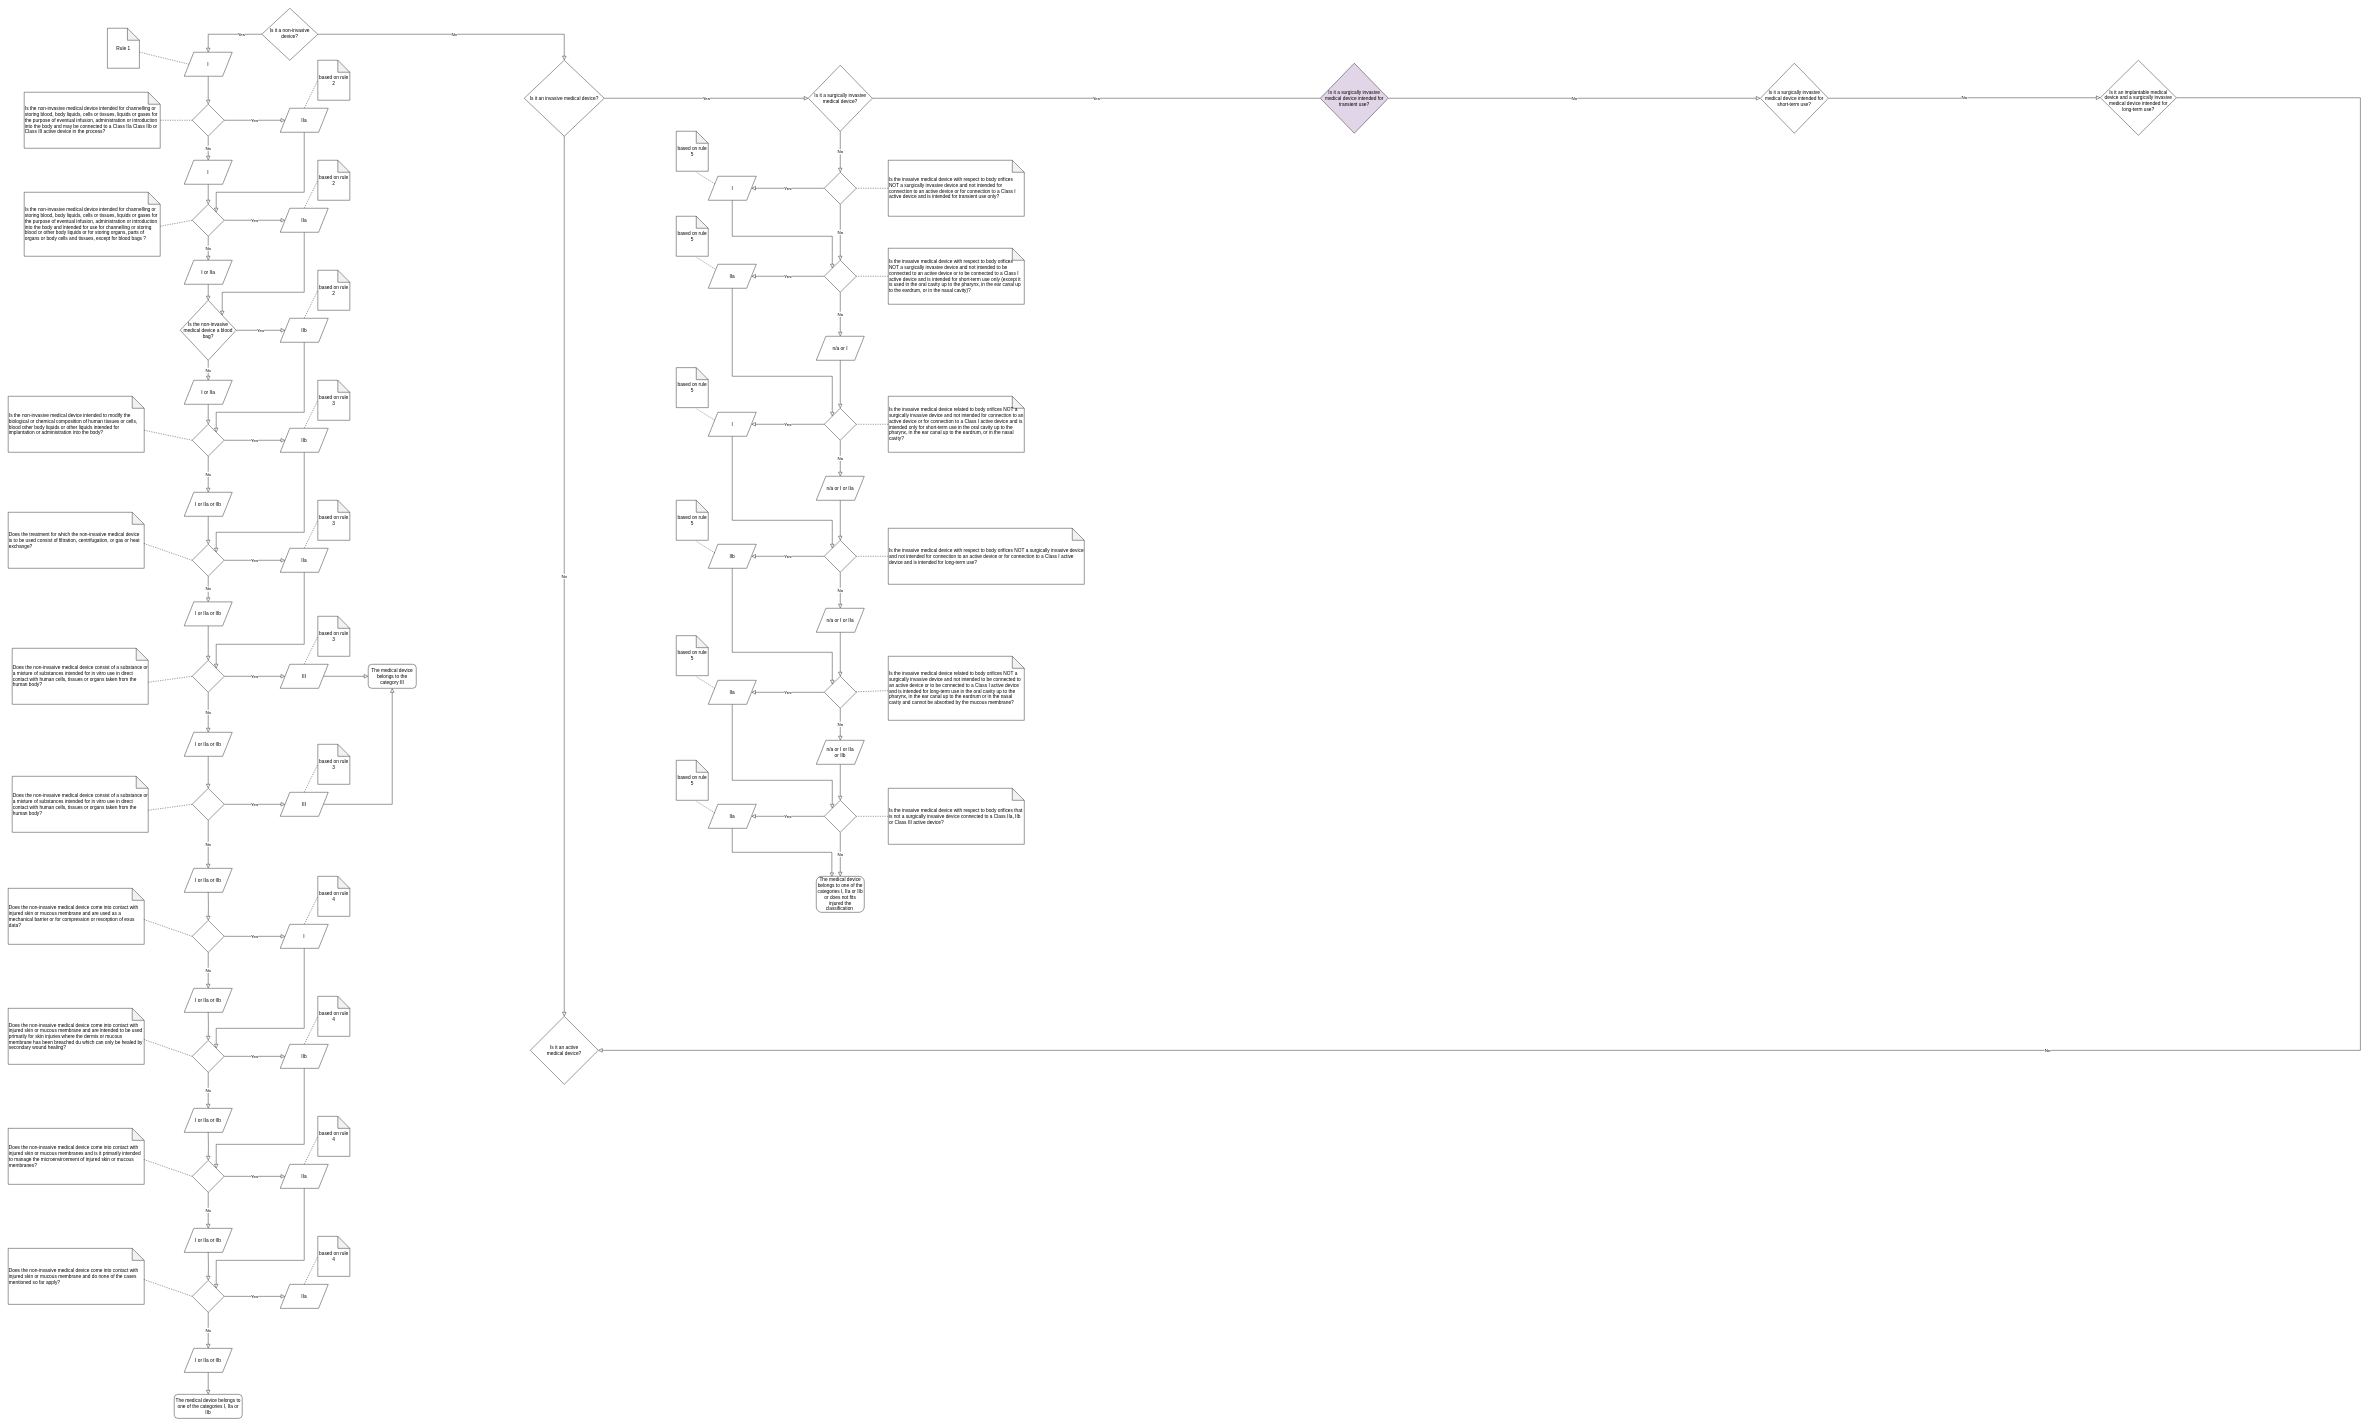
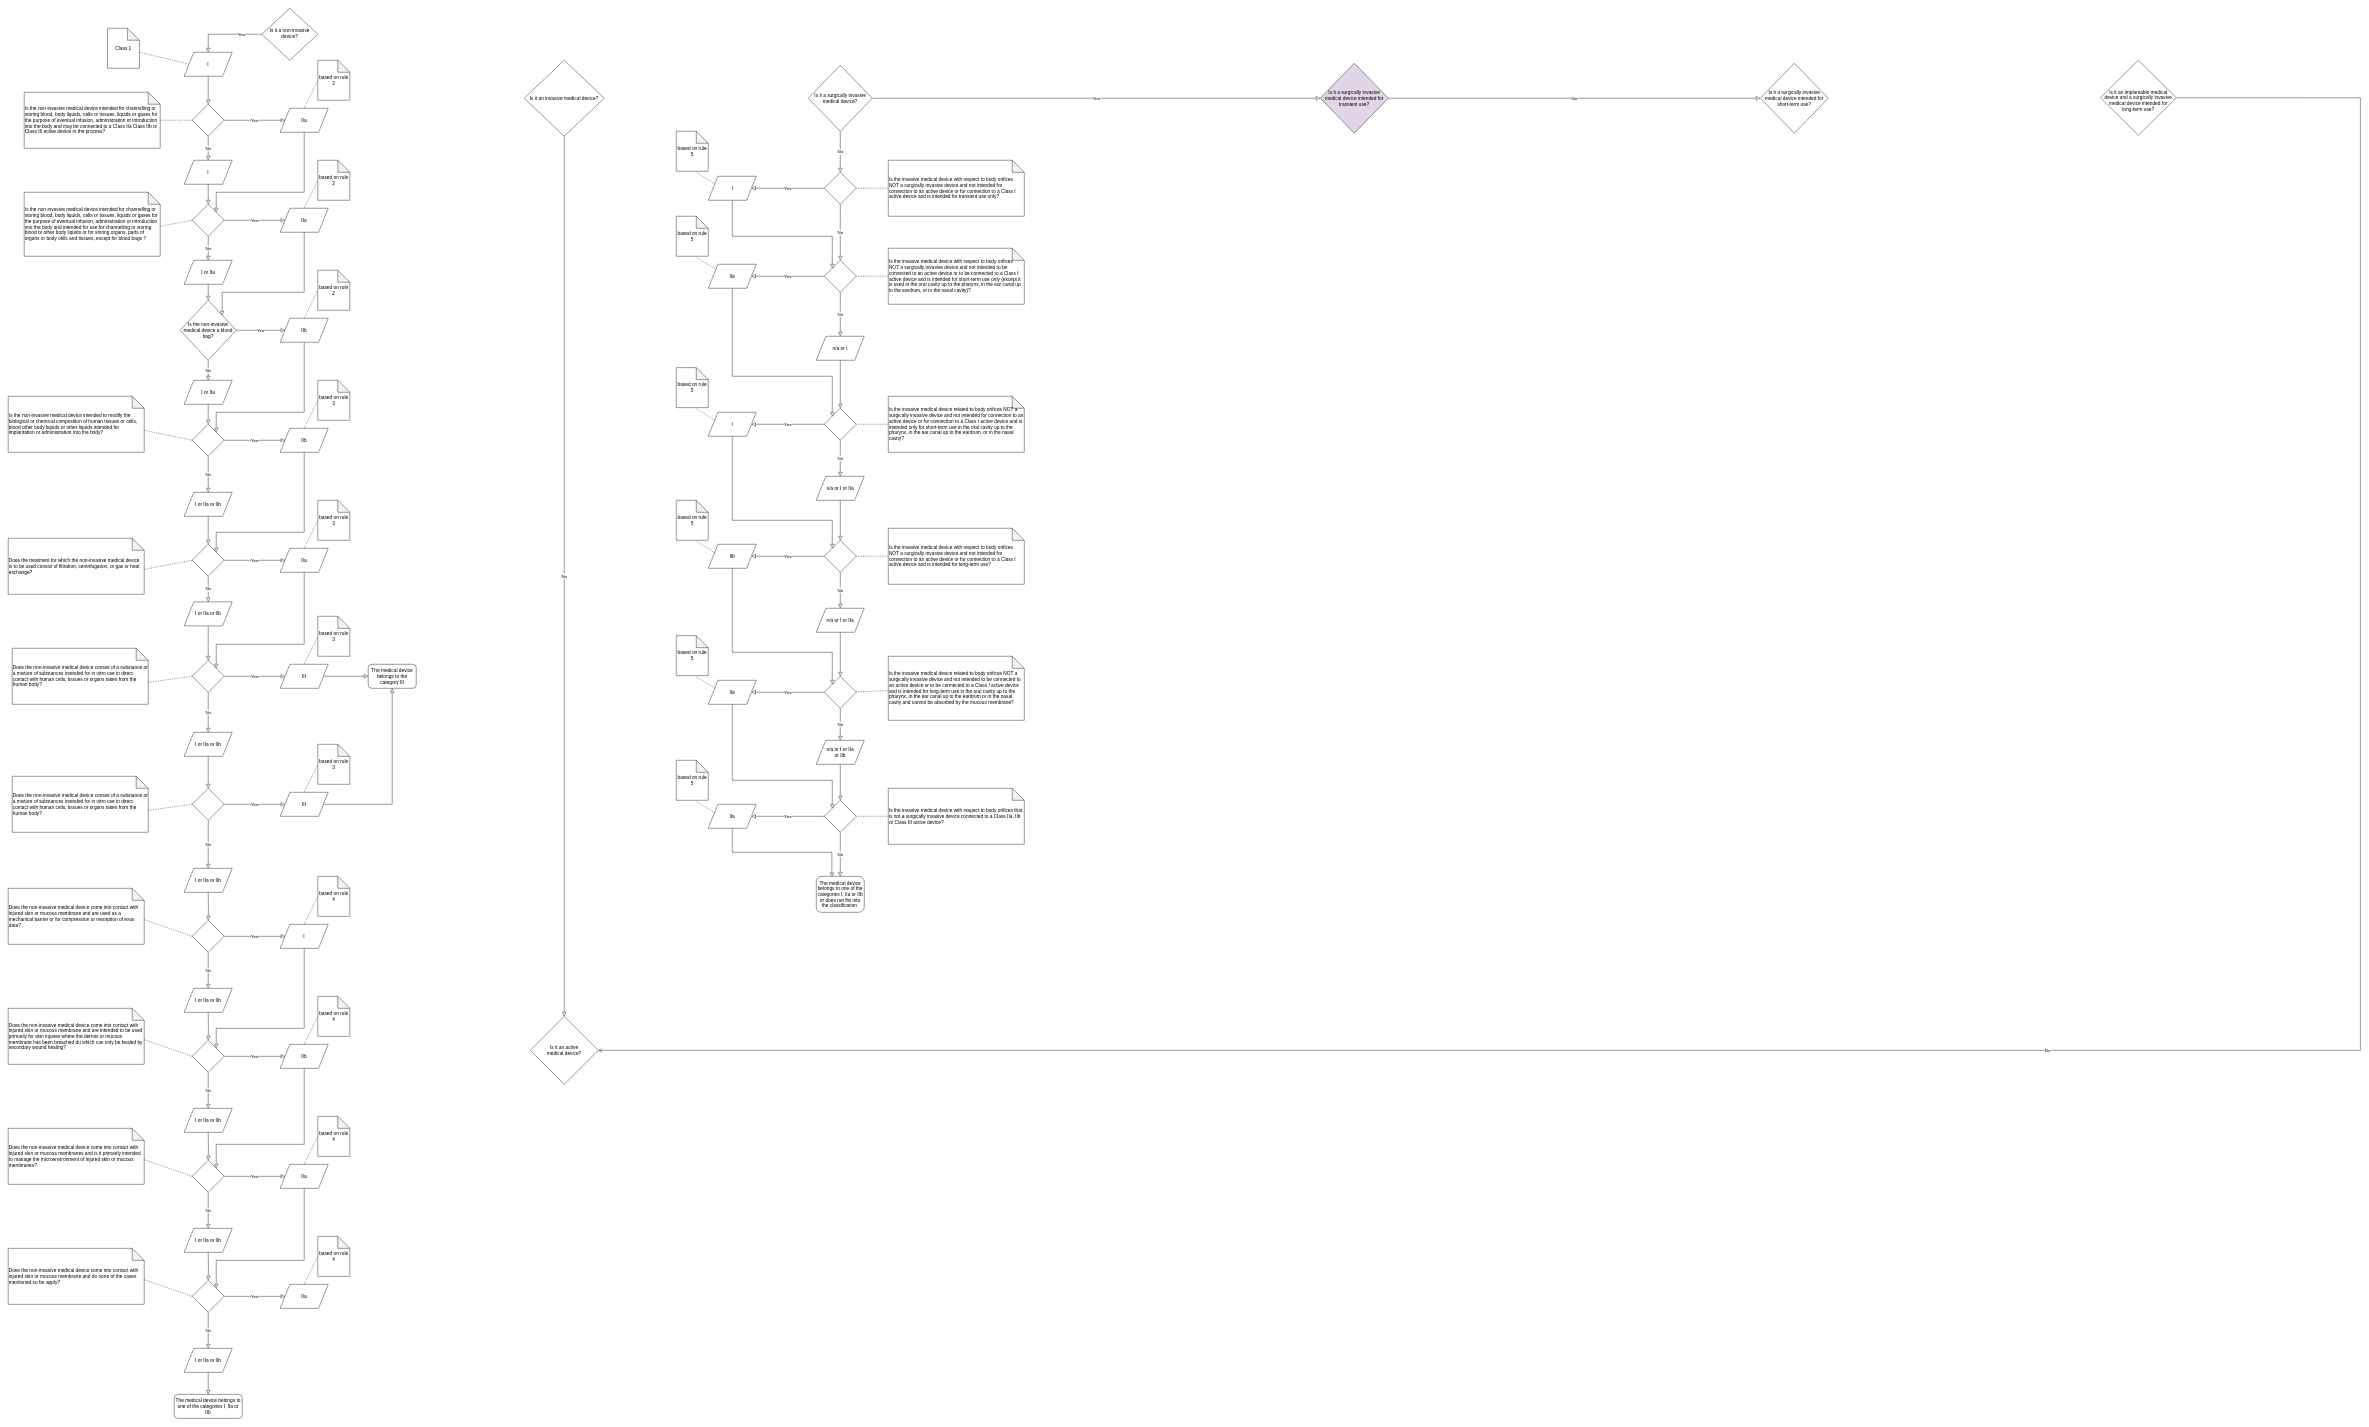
edge "Is it a non-invasive device?" -> "Is it an invasive medical device?": removed, label "No"
node "Rule 1": label "Rule 1" -> "Class 1"
edge "Is it an invasive medical device?" -> "Is it a surgically invasive medical device?": removed, label "Yes"
edge "Is it a surgically invasive medical device?" -- "Is it a surgically invasive medical device intended for transient use?": arrowhead none -> block
edge "Is it a surgically invasive medical device intended for short-term use?" -> "Is it an implantable medical device and a surgically invasive medical device intended for long-term use?": removed, label "No"
node "Does the treatment for which the non-invasive medical device is to be used consist of filtration, centrifugation, or gas or heat exchange?": moved (76, 540) -> (76, 566)
node "Is the invasive medical device with respect to body orifices NOT a surgically invasive device and not intended for connection to an active device or for connection to a Class I active device and is intended for long-term use?": size 196x56 -> 136x56
node "The medical device belongs to one of the categories I, IIa or IIb or does not fits injured the classification": label "The medical device belongs to one of the categories I, IIa or IIb or does not fits injured the classification" -> "The medical device belongs to one of the categories I, IIa or IIb or does not fits into the classification"
edge "Is it an implantable medical device and a surgically invasive medical device intended for long-term use?" -> "Is it an active medical device?": arrowhead block -> open
